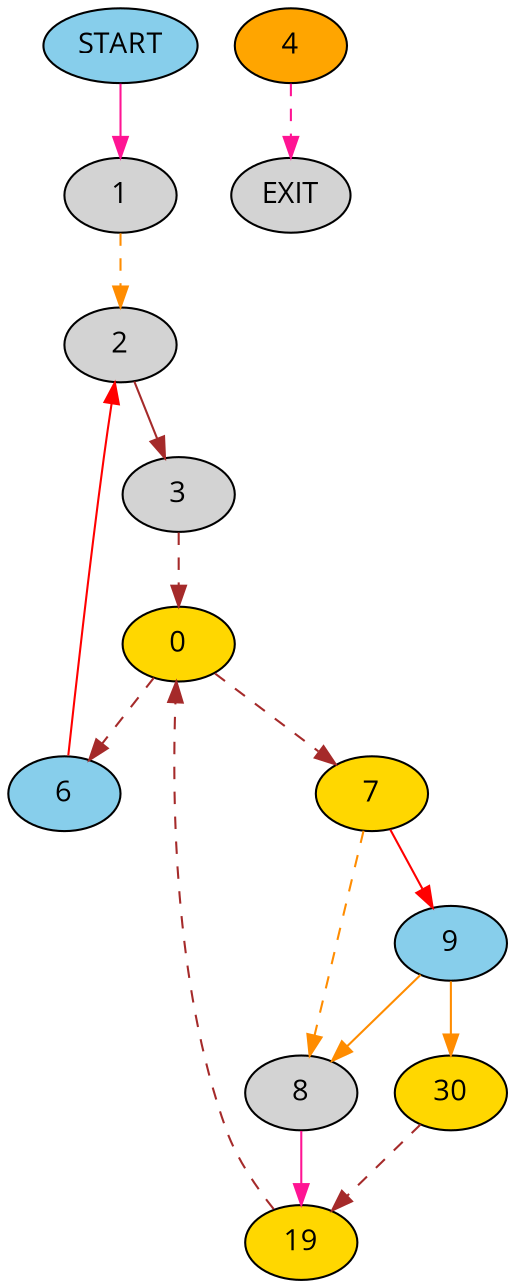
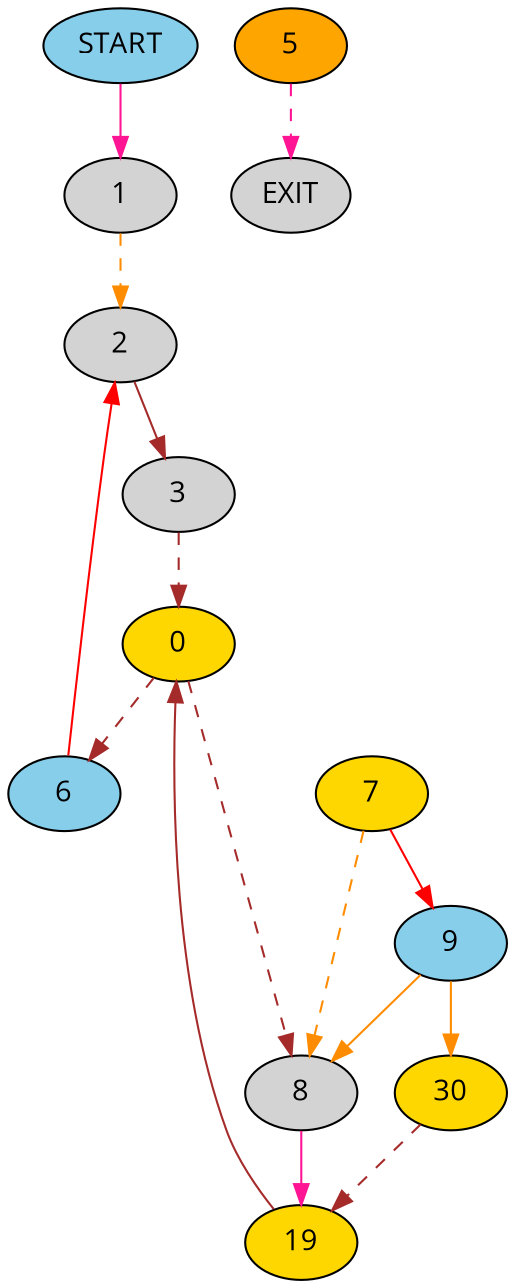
node "4": label "4" -> "5"
edge "0" -> "7": now "0" -> "8"
edge "19" -> "0": style dashed -> solid
